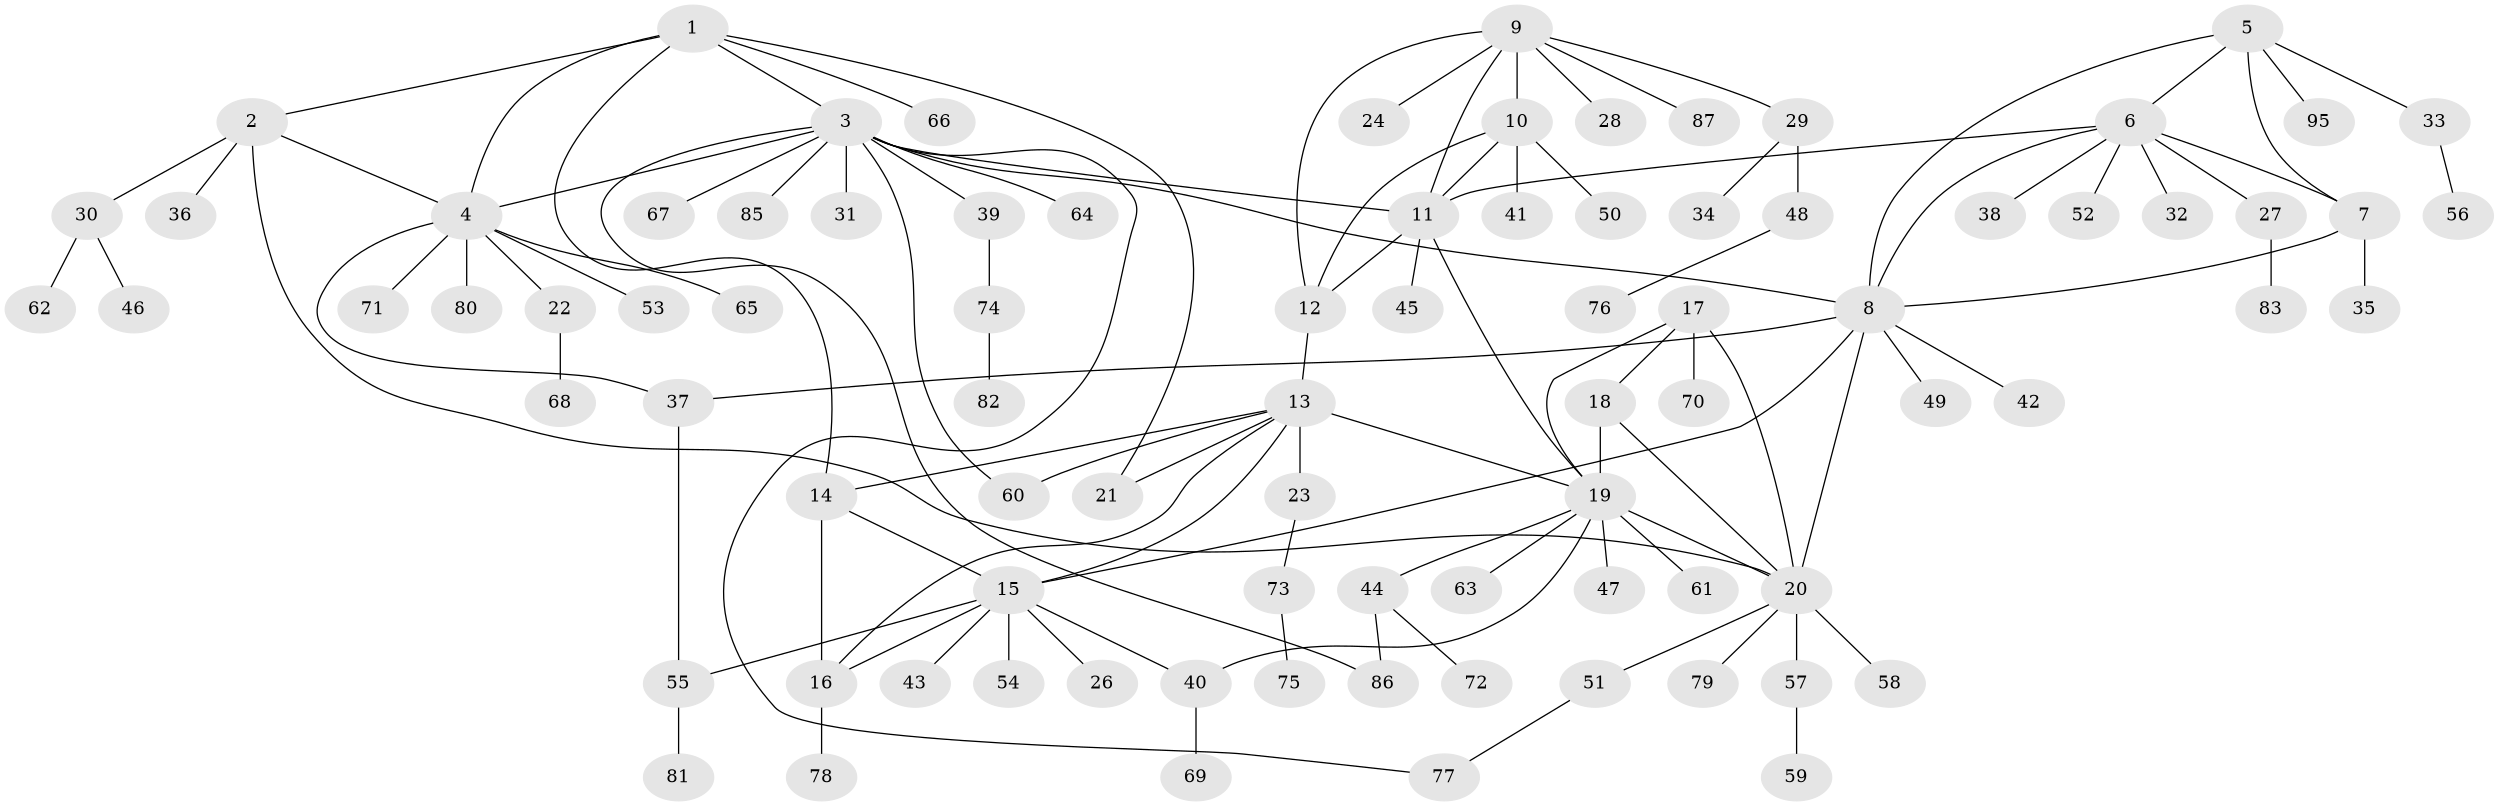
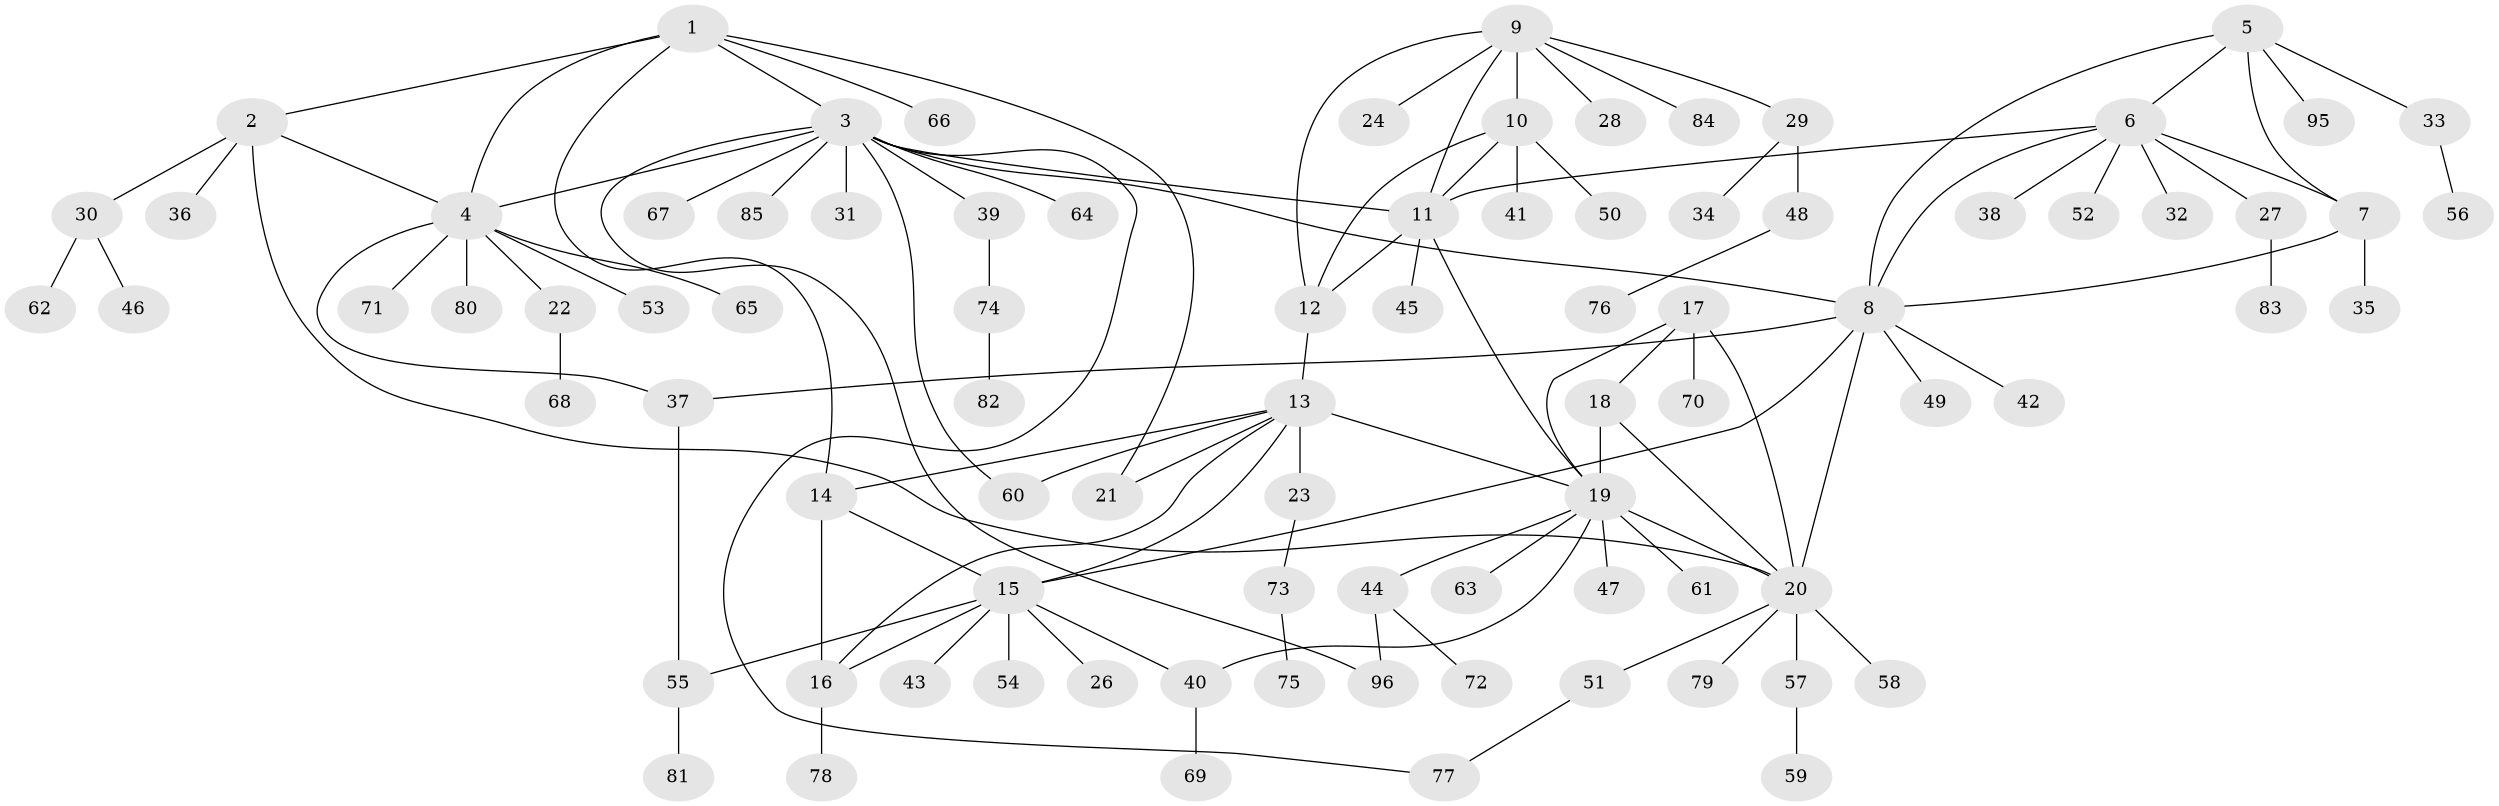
node "87": label "87" -> "84"
node "86": label "86" -> "96"
